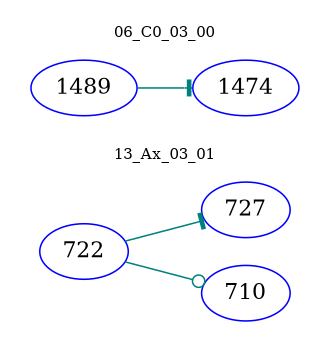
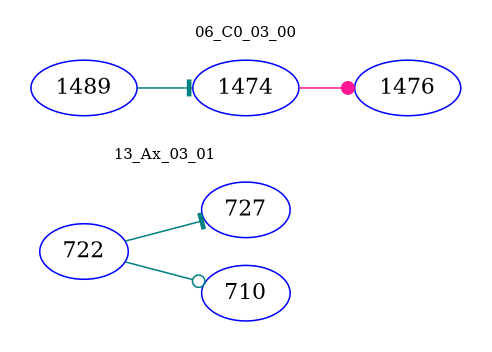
node "1476": added
